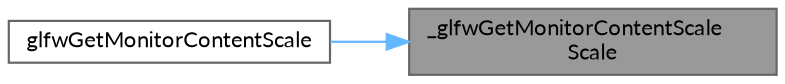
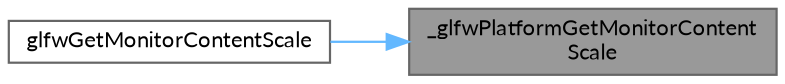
node "_glfwGetMonitorContentScale Scale": label "_glfwGetMonitorContentScale Scale" -> "_glfwPlatformGetMonitorContent Scale"
